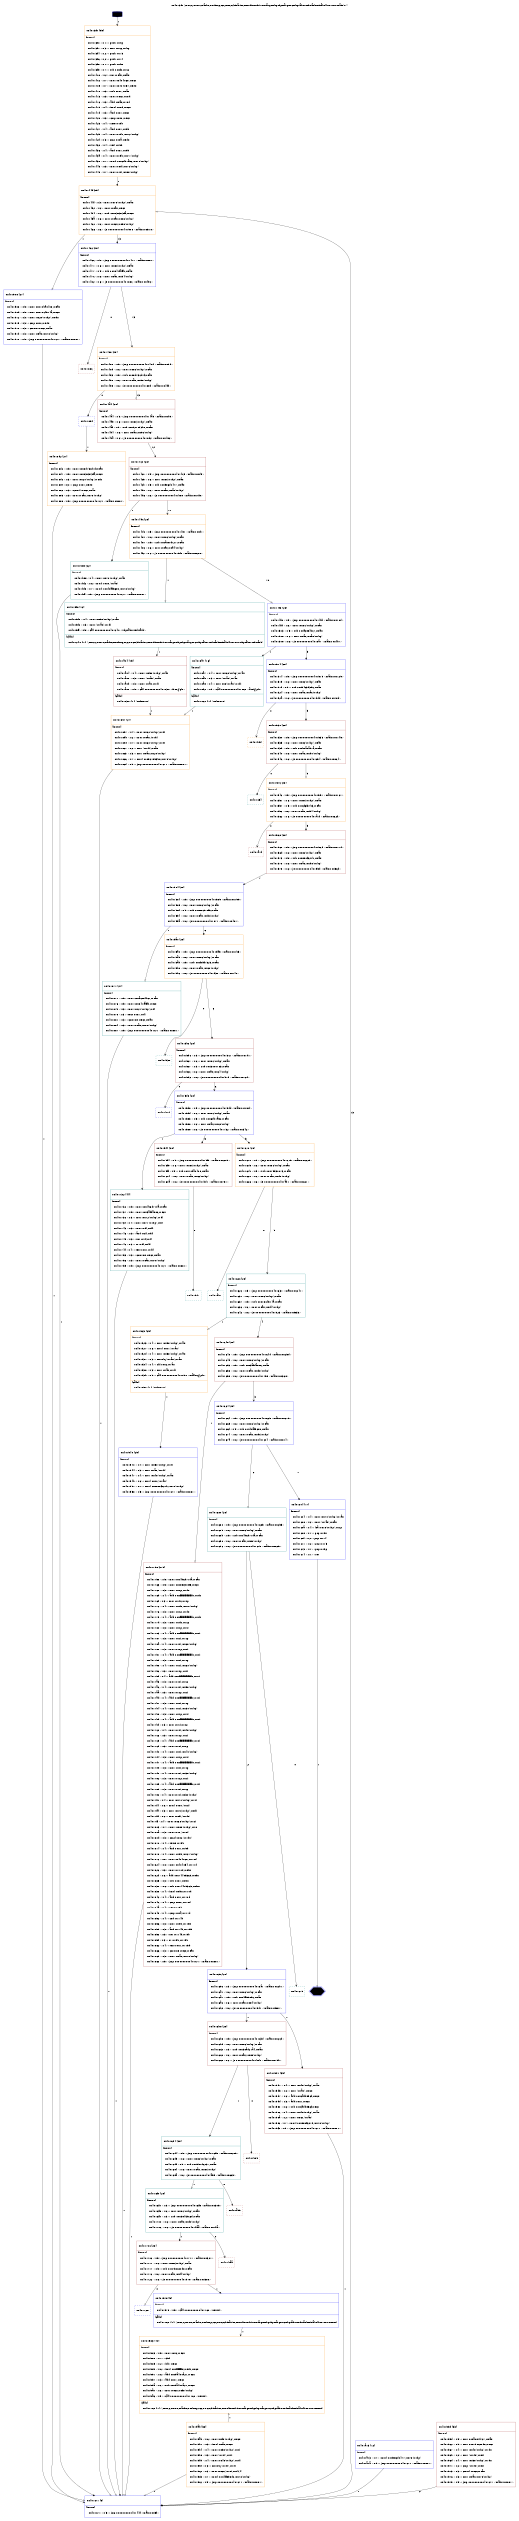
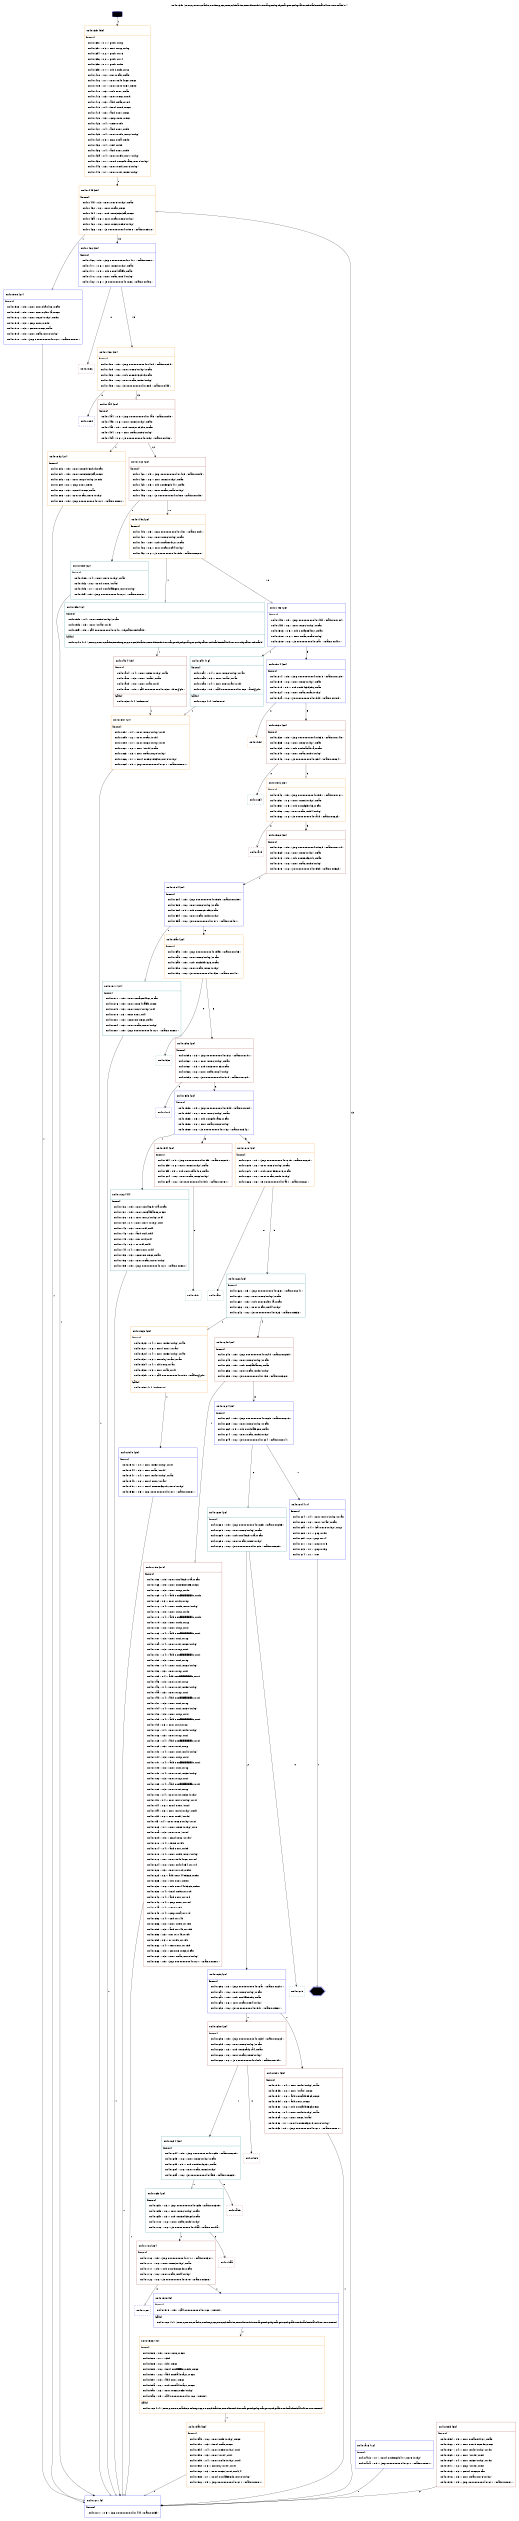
edge "0x4018ed" -> "0x4018d2 [27]": now "0x4014a4 [28]" -> "0x4018d2 [27]"
edge "0x4019ab [38]" -> "0x401983 [40]": reversed
